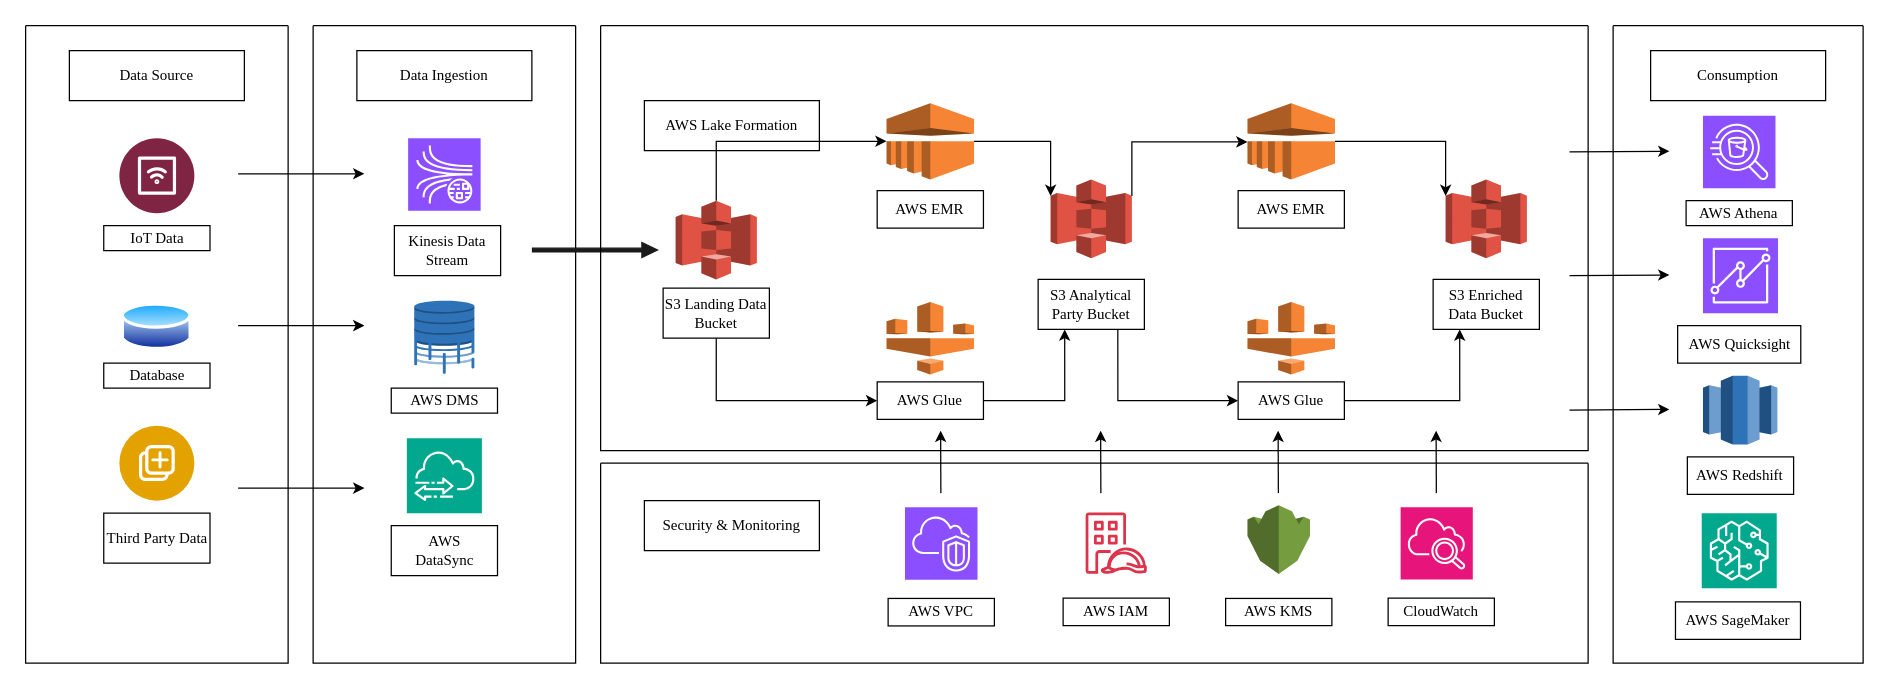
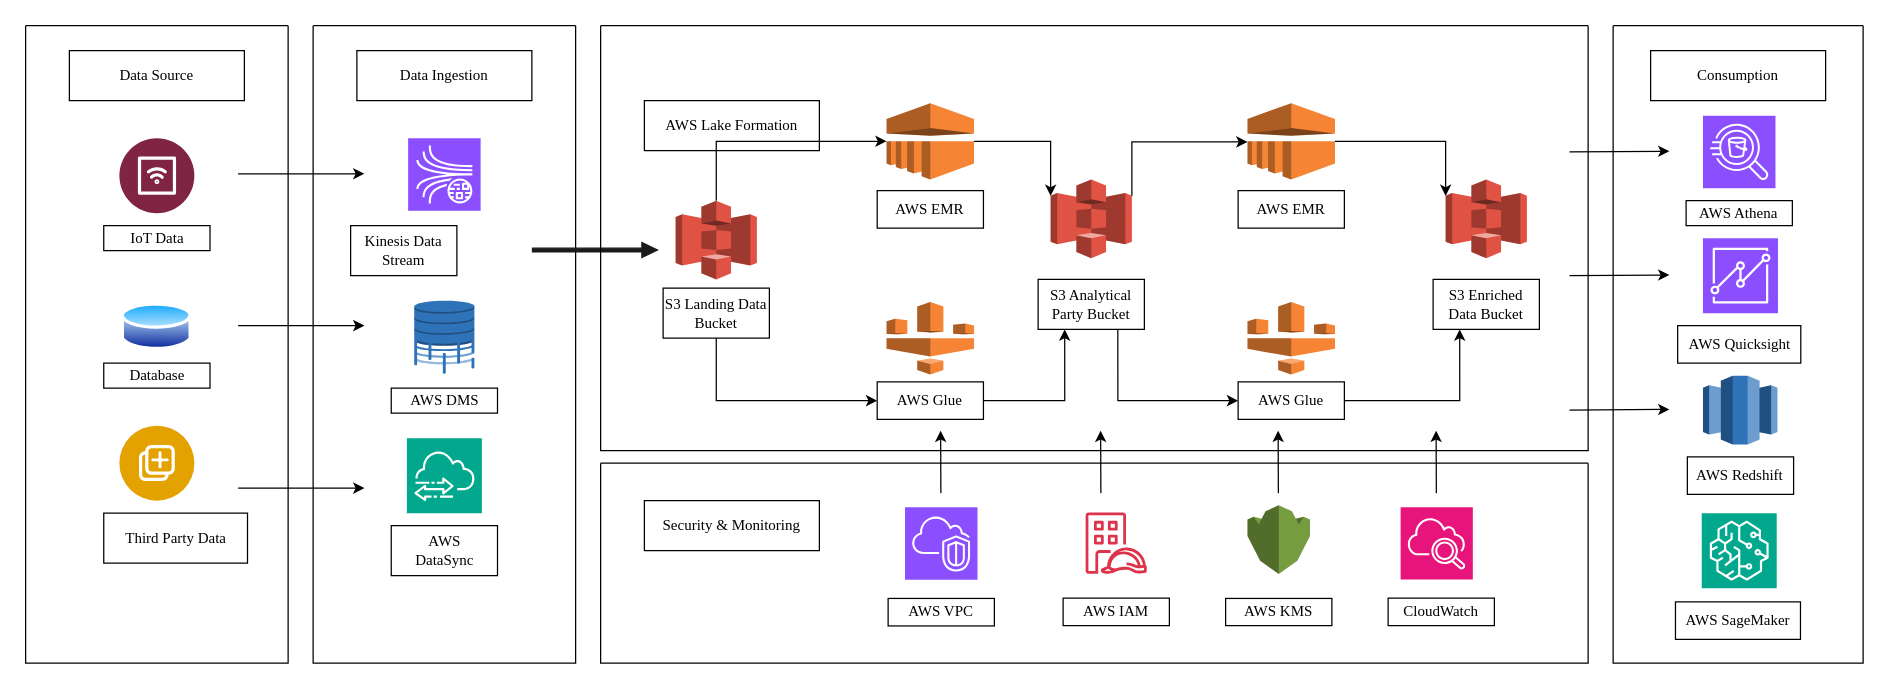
node "Kinesis Data Stream": moved (448, 251) -> (404, 251)
node "Third Party Data": size 106x50 -> 144x50
